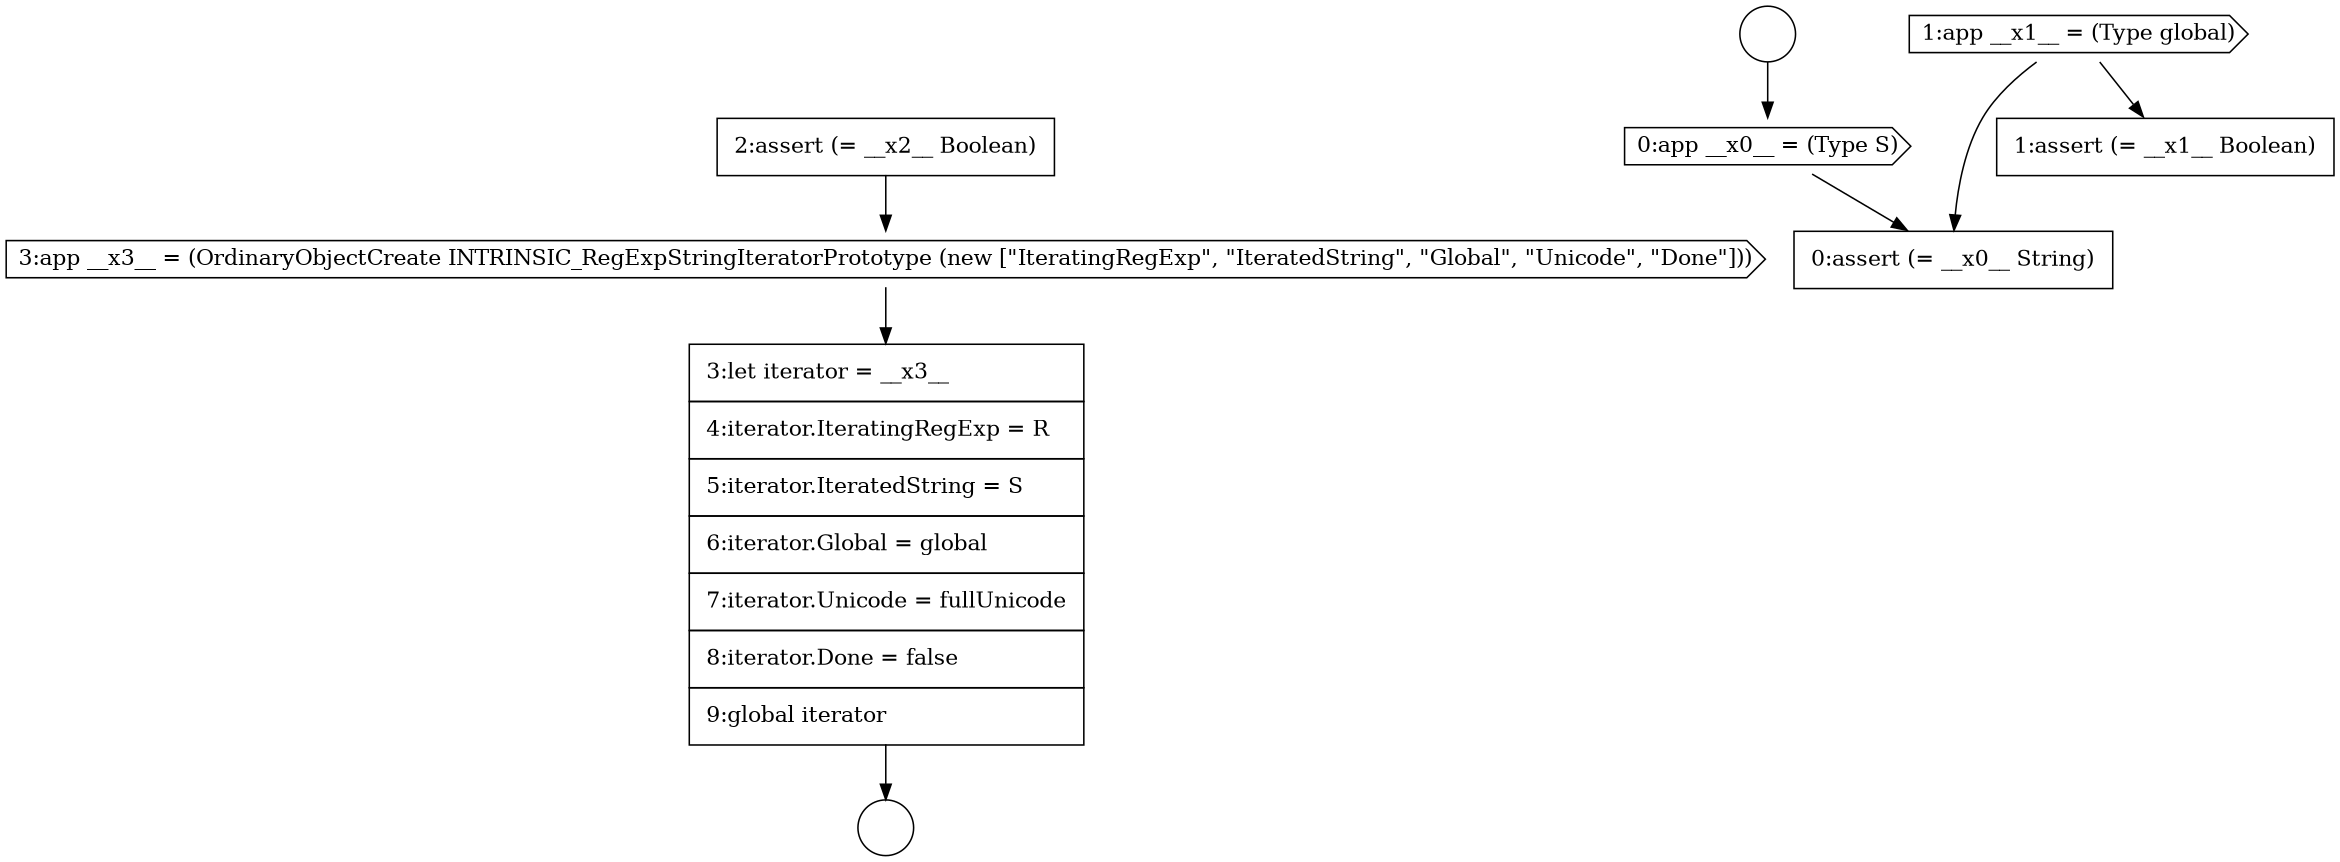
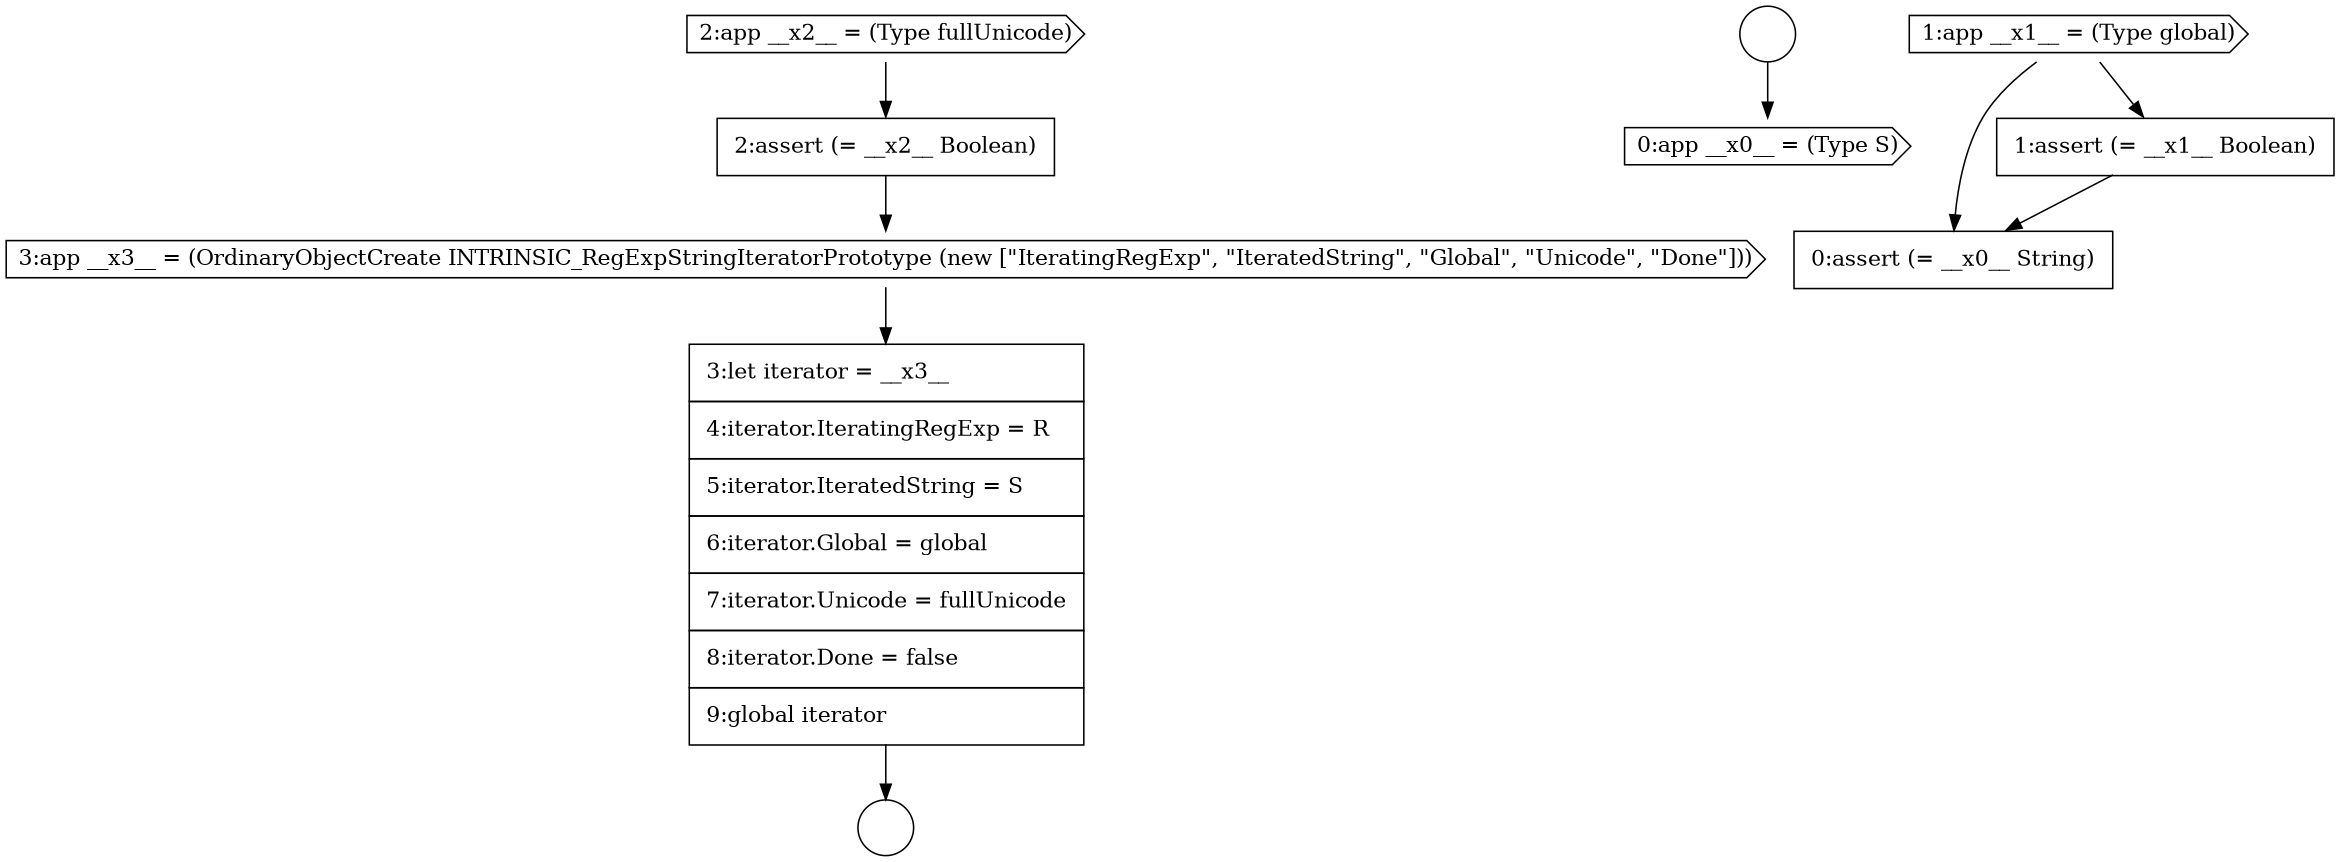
node "2:app __x2__ = (Type fullUnicode)": added
edge "0:app __x0__ = (Type S)" -> "0:assert (= __x0__ String)": now "1:assert (= __x1__ Boolean)" -> "0:assert (= __x0__ String)"
